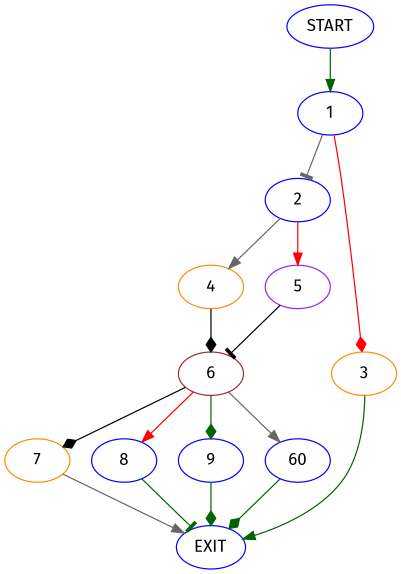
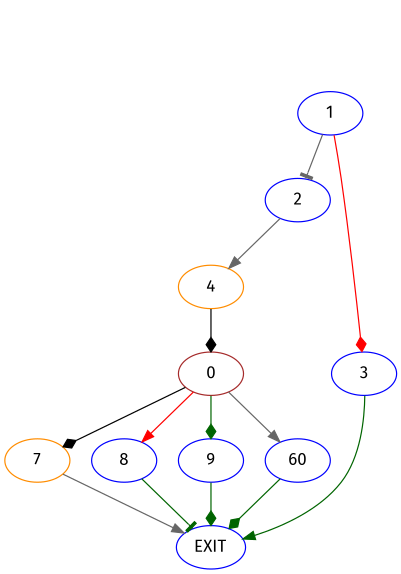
node "START": removed
node "5": removed
node "6": label "6" -> "0"
node "3": color darkorange -> blue
